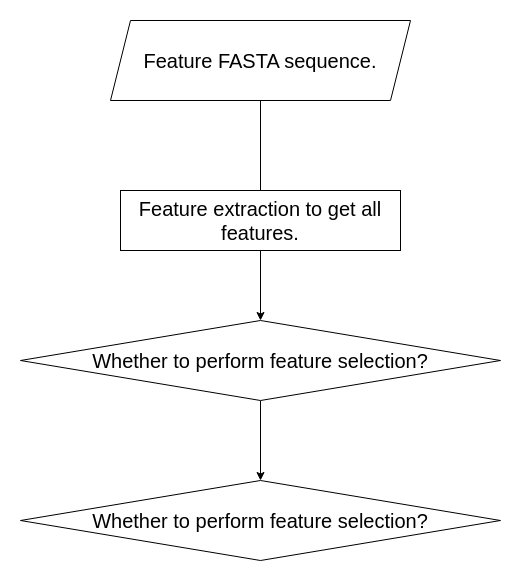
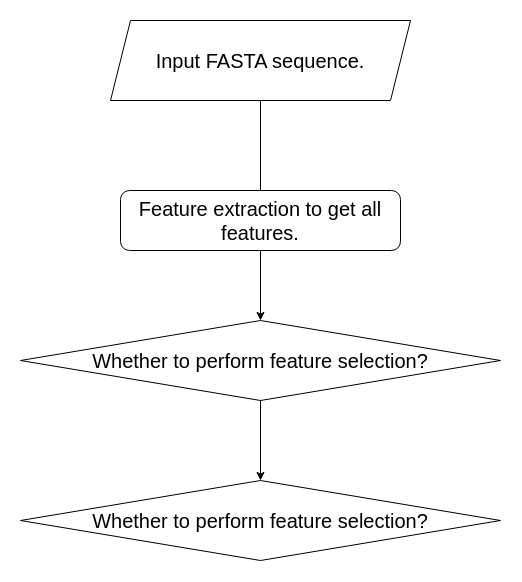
node "Feature FASTA sequence.": label "Feature FASTA sequence." -> "Input FASTA sequence."
node "Feature extraction to get all features.": shape rectangle -> rounded rectangle
